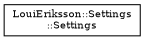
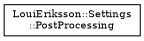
node "LouiEriksson::Settings ::Settings": label "LouiEriksson::Settings ::Settings" -> "LouiEriksson::Settings ::PostProcessing"
